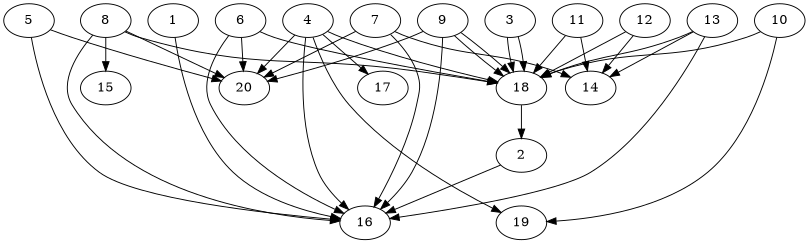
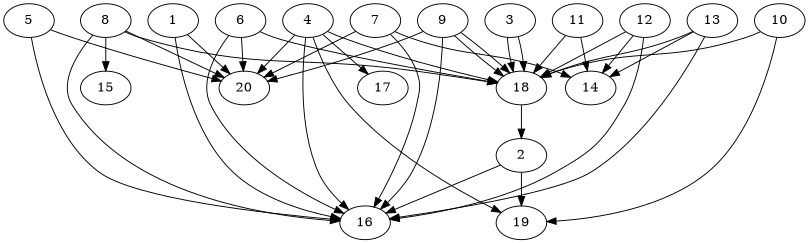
edge "1" -> "20": added
edge "12" -> "16": added
edge "2" -> "19": added
